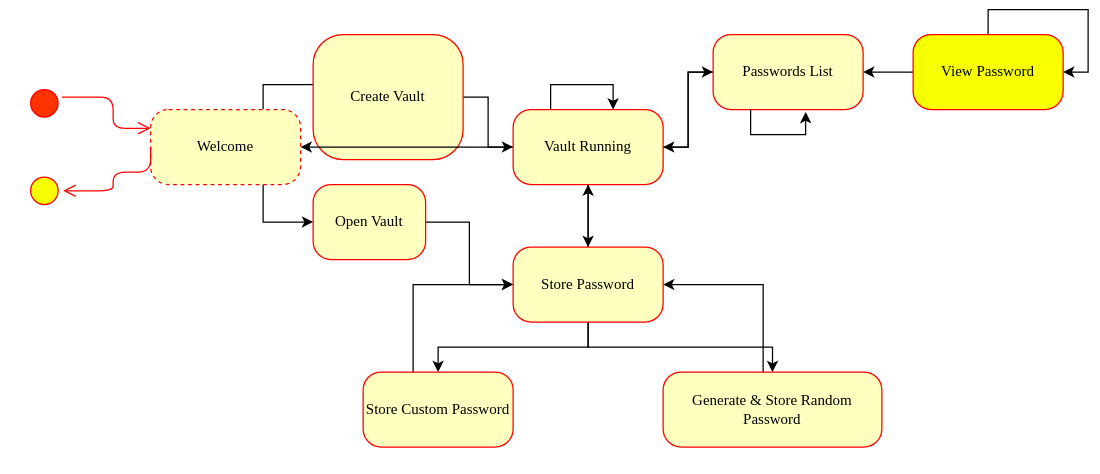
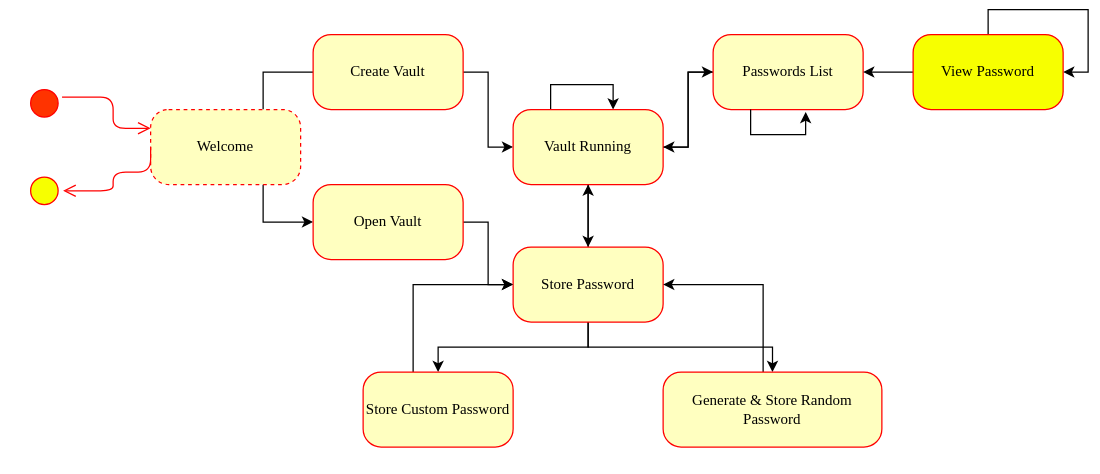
node "Create Vault": size 150x125 -> 150x75
edge "Vault Running" -> "Welcome": removed
node "Open Vault": size 113x75 -> 150x75
